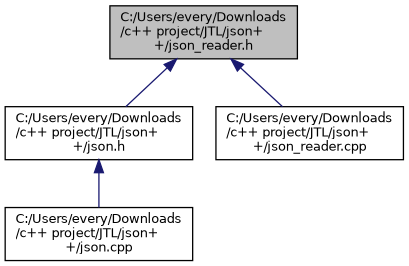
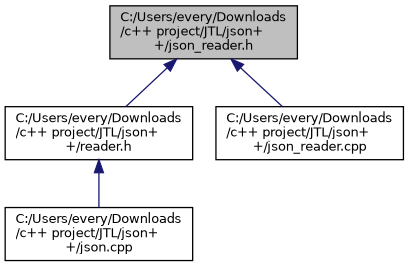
node "C:/Users/every/Downloads /c++ project/JTL/json+ +/json.h": label "C:/Users/every/Downloads /c++ project/JTL/json+ +/json.h" -> "C:/Users/every/Downloads /c++ project/JTL/json+ +/reader.h"
